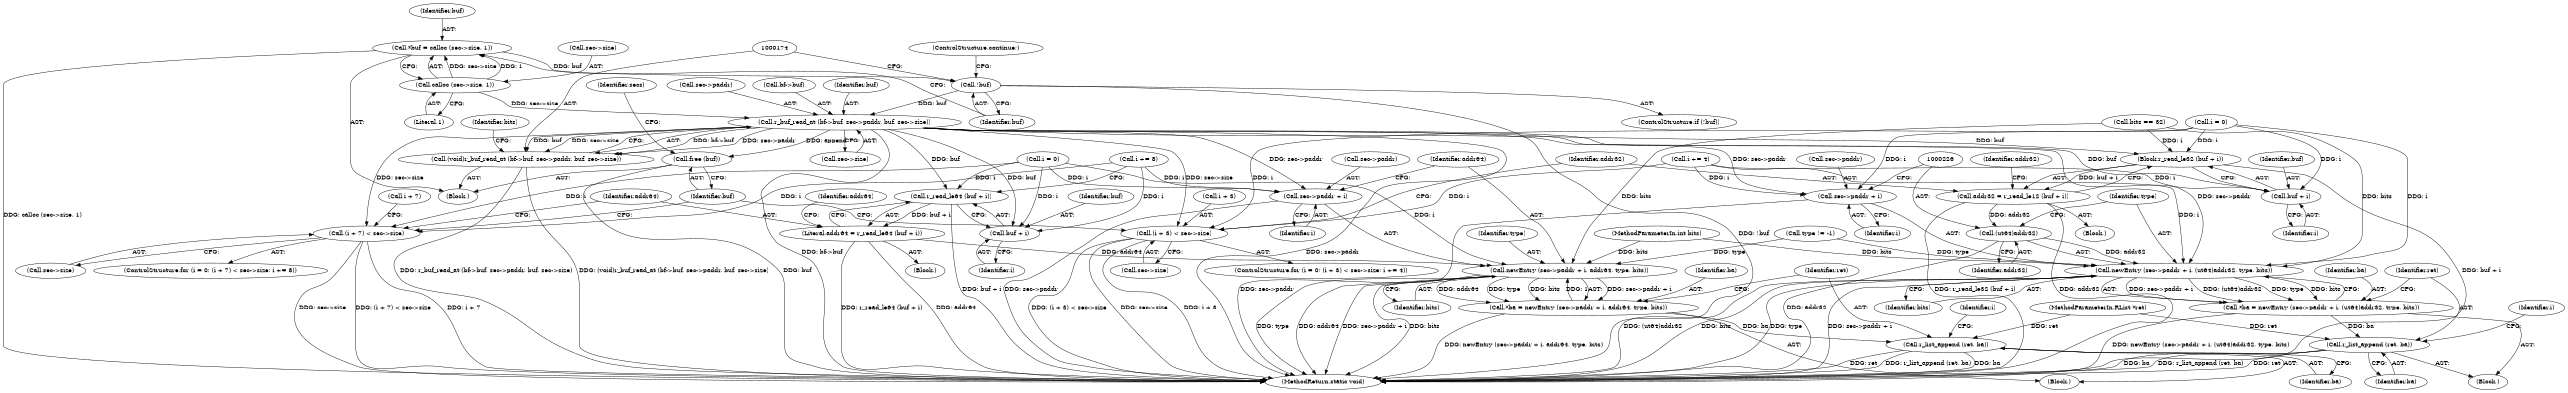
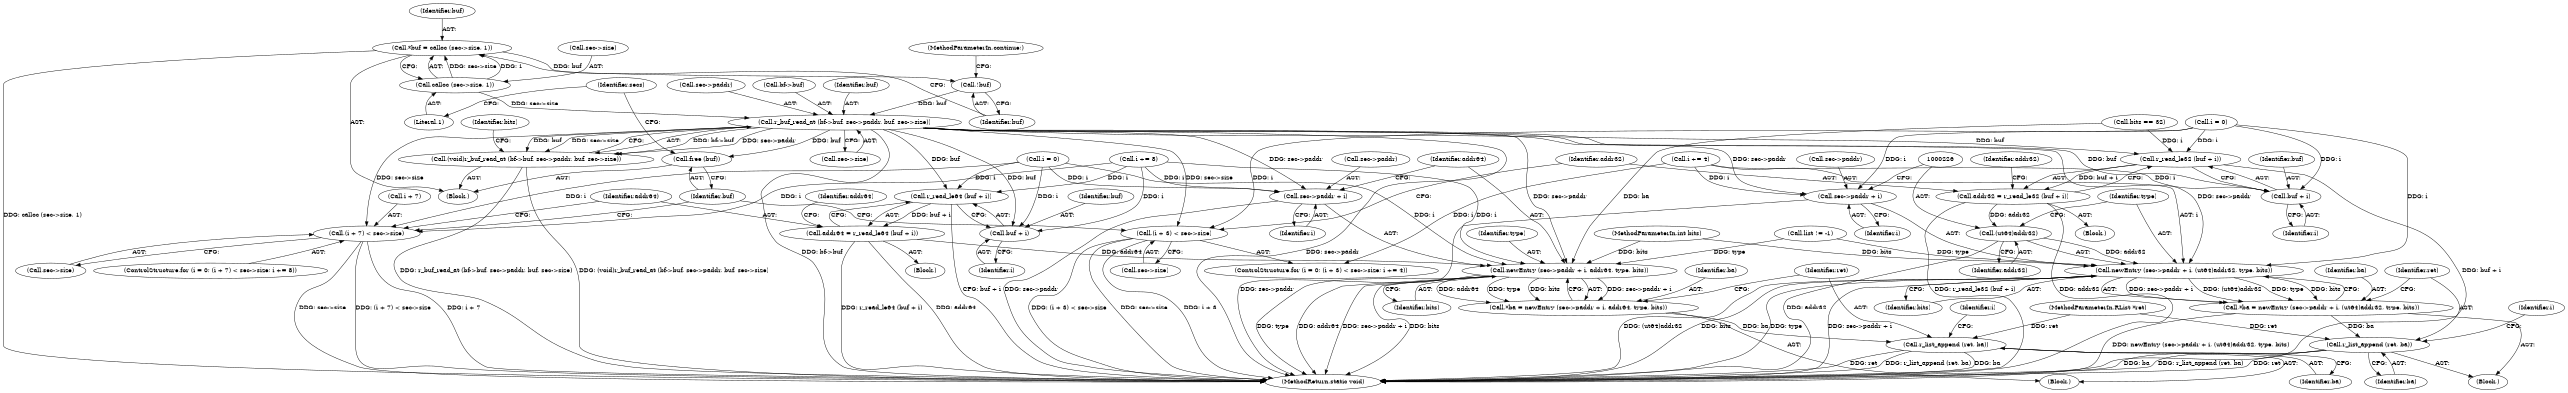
node "1000174": removed
node "(ControlStructure,continue;)": label "(ControlStructure,continue;)" -> "(MethodParameterIn,continue;)"
edge "(Call,calloc (sec->size, 1))" -> "(Literal,1)": now "(Identifier,secs)" -> "(Literal,1)"
node "(ControlStructure,if (!buf))": removed
edge "(Call,r_buf_read_at (bf->buf, sec->paddr, buf, sec->size))" -> "(Call,newEntry (sec->paddr + i, addr64, type, bits))": added, label "DDG: sec->paddr"
edge "(Call,r_buf_read_at (bf->buf, sec->paddr, buf, sec->size))" -> "(Call,free (buf))": label "DDG: append" -> "DDG: buf"
edge "(Call,bits == 32)" -> "(Call,newEntry (sec->paddr + i, (ut64)addr32, type, bits))": removed, label "DDG: bits"
node "(Block,r_read_le32 (buf + i))": label "(Block,r_read_le32 (buf + i))" -> "(Call,r_read_le32 (buf + i))"
edge "(Call,i += 8)" -> "(Call,newEntry (sec->paddr + i, addr64, type, bits))": added, label "DDG: i"
edge "(Call,i += 8)" -> "(Call,r_read_le64 (buf + i))": label "CFG: " -> "DDG: i"
edge "(Call,!buf)" -> "(MethodReturn,static void)": removed, label "DDG: !buf"
edge "(Call,i += 4)" -> "(Call,(i + 3) < sec->size)": now "(Call,i += 4)" -> "(ControlStructure,for (i = 0; (i + 3) < sec->size; i += 4))"
node "(Call,i + 3)": removed
edge "(Call,bits == 32)" -> "(Call,newEntry (sec->paddr + i, addr64, type, bits))": label "DDG: bits" -> "DDG: ba"
node "(Call,addr32 = r_read_le12 (buf + i))": label "(Call,addr32 = r_read_le12 (buf + i))" -> "(Call,addr32 = r_read_le32 (buf + i))"
edge "(Call,i + 7)" -> "(Call,(i + 7) < sec->size)": label "CFG: " -> "AST: "
edge "(Call,i += 4)" -> "(Call,newEntry (sec->paddr + i, (ut64)addr32, type, bits))": label "DDG: i" -> "AST: i"
node "(Literal,addr64 = r_read_le64 (buf + i))": label "(Literal,addr64 = r_read_le64 (buf + i))" -> "(Call,addr64 = r_read_le64 (buf + i))"
node "(Call,type != -1)": label "(Call,type != -1)" -> "(Call,list != -1)"
edge "(Call,(i + 7) < sec->size)" -> "(ControlStructure,for (i = 0; (i + 7) < sec->size; i += 8))": reversed
edge "(Call,r_read_le64 (buf + i))" -> "(MethodReturn,static void)": label "DDG: buf + i" -> "CFG: buf + i"
edge "(Call,*ba = newEntry (sec->paddr + i, addr64, type, bits))" -> "(Call,newEntry (sec->paddr + i, addr64, type, bits))": label "DDG: 1" -> "CFG: "
edge "(Call,*ba = newEntry (sec->paddr + i, addr64, type, bits))" -> "(MethodReturn,static void)": removed, label "DDG: newEntry (sec->paddr + i, addr64, type, bits)"
edge "(Call,free (buf))" -> "(MethodReturn,static void)": removed, label "DDG: buf"
